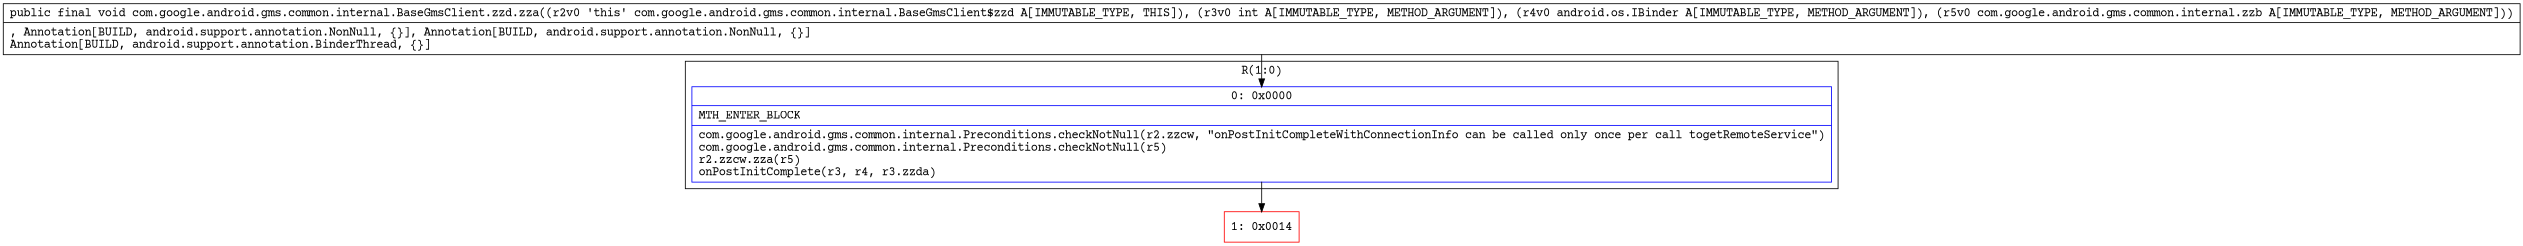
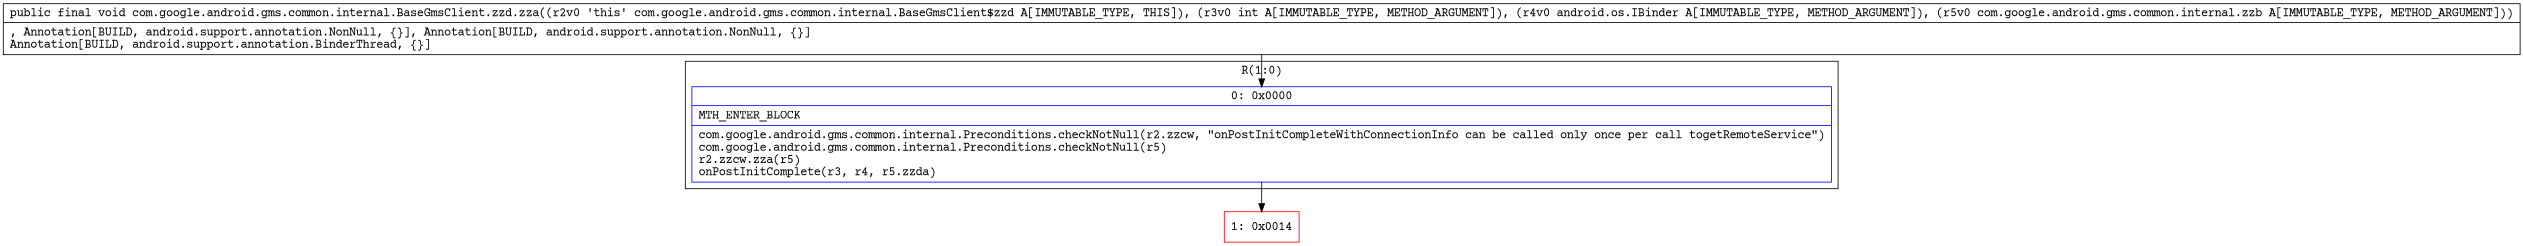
node "0: 0x0000": text "onPostInitComplete(r3, r4, r3.zzda)" -> "onPostInitComplete(r3, r4, r5.zzda)"
